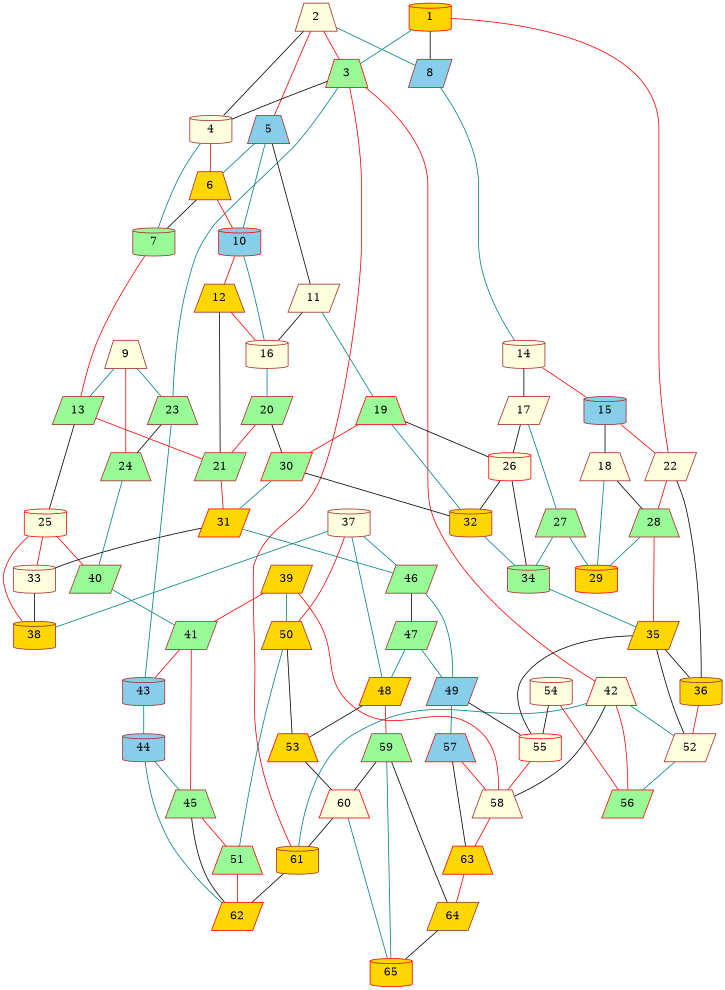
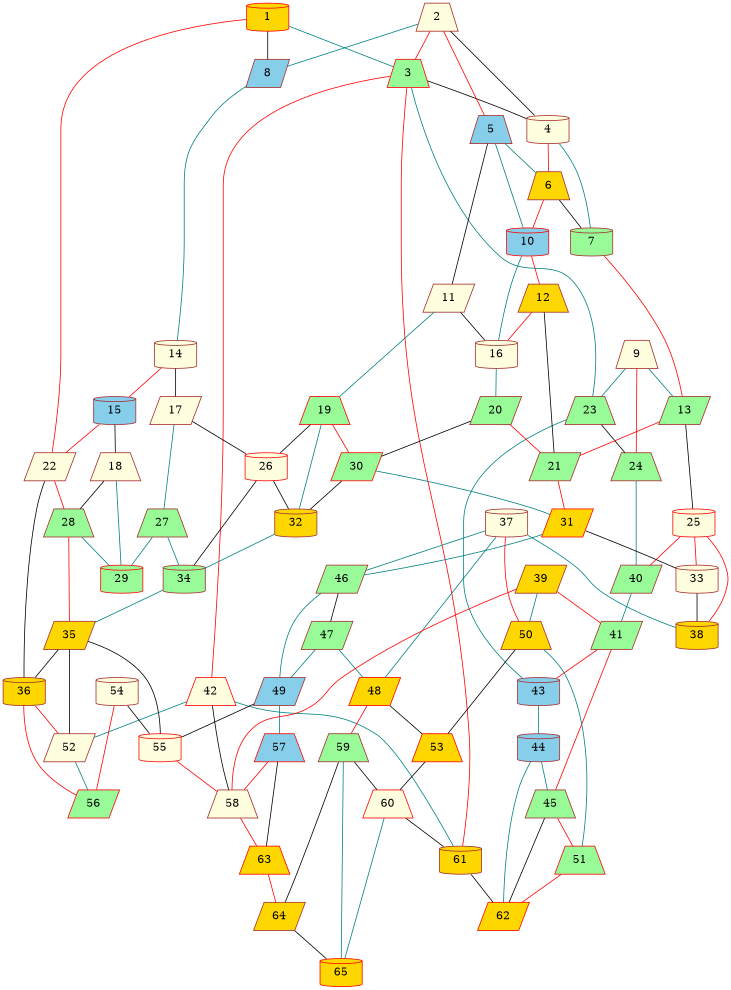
node "29": fillcolor gold -> palegreen
edge "42" -- "56": now "36" -- "56"
